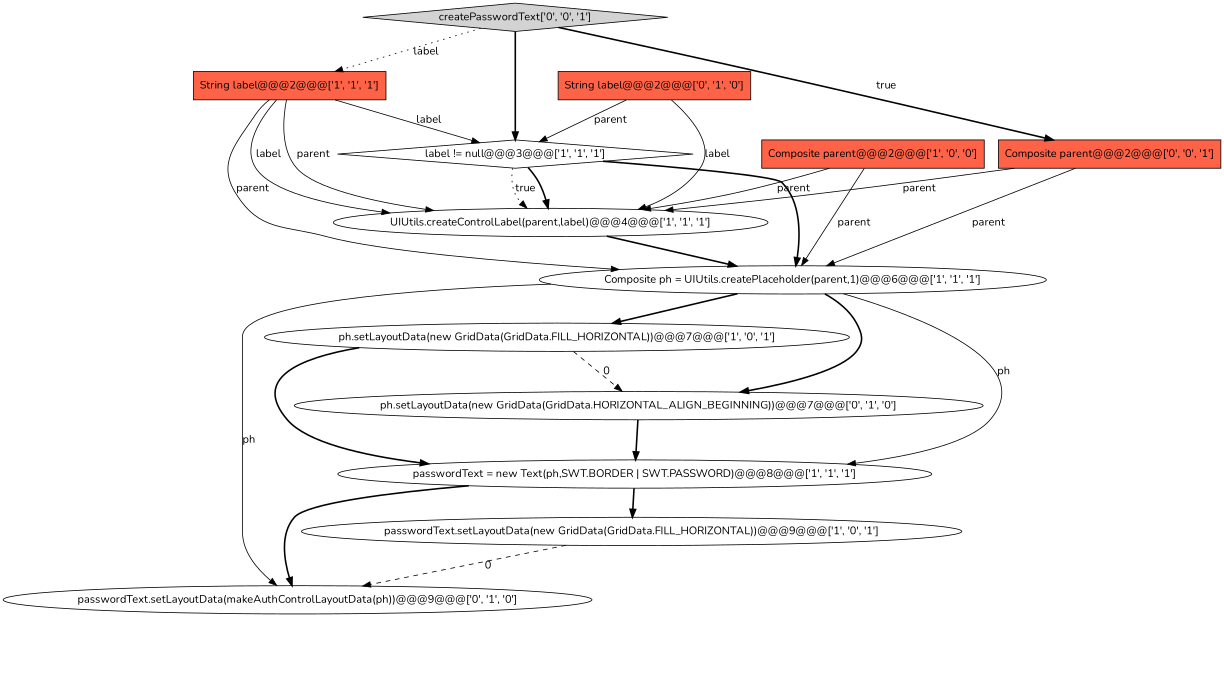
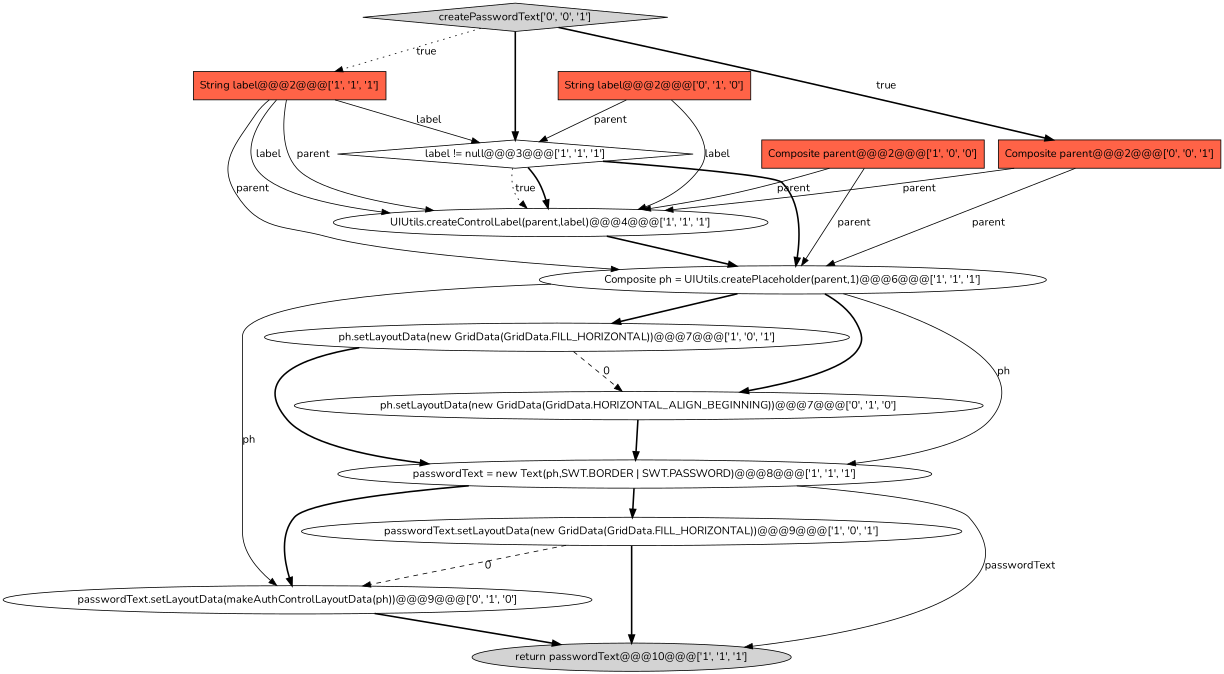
edge "createPasswordText['0', '0', '1']" -> "String label@@@2@@@['1', '1', '1']": label "label" -> "true"
node "return passwordText@@@10@@@['1', '1', '1']": added
